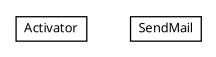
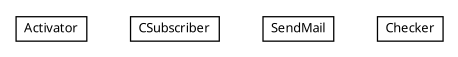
node "CSubscriber": added
node "Checker": added
